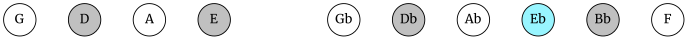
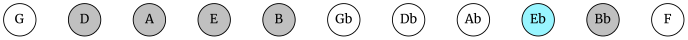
node "A": fillcolor white -> gray
node "B": added
node "Db": fillcolor gray -> white
